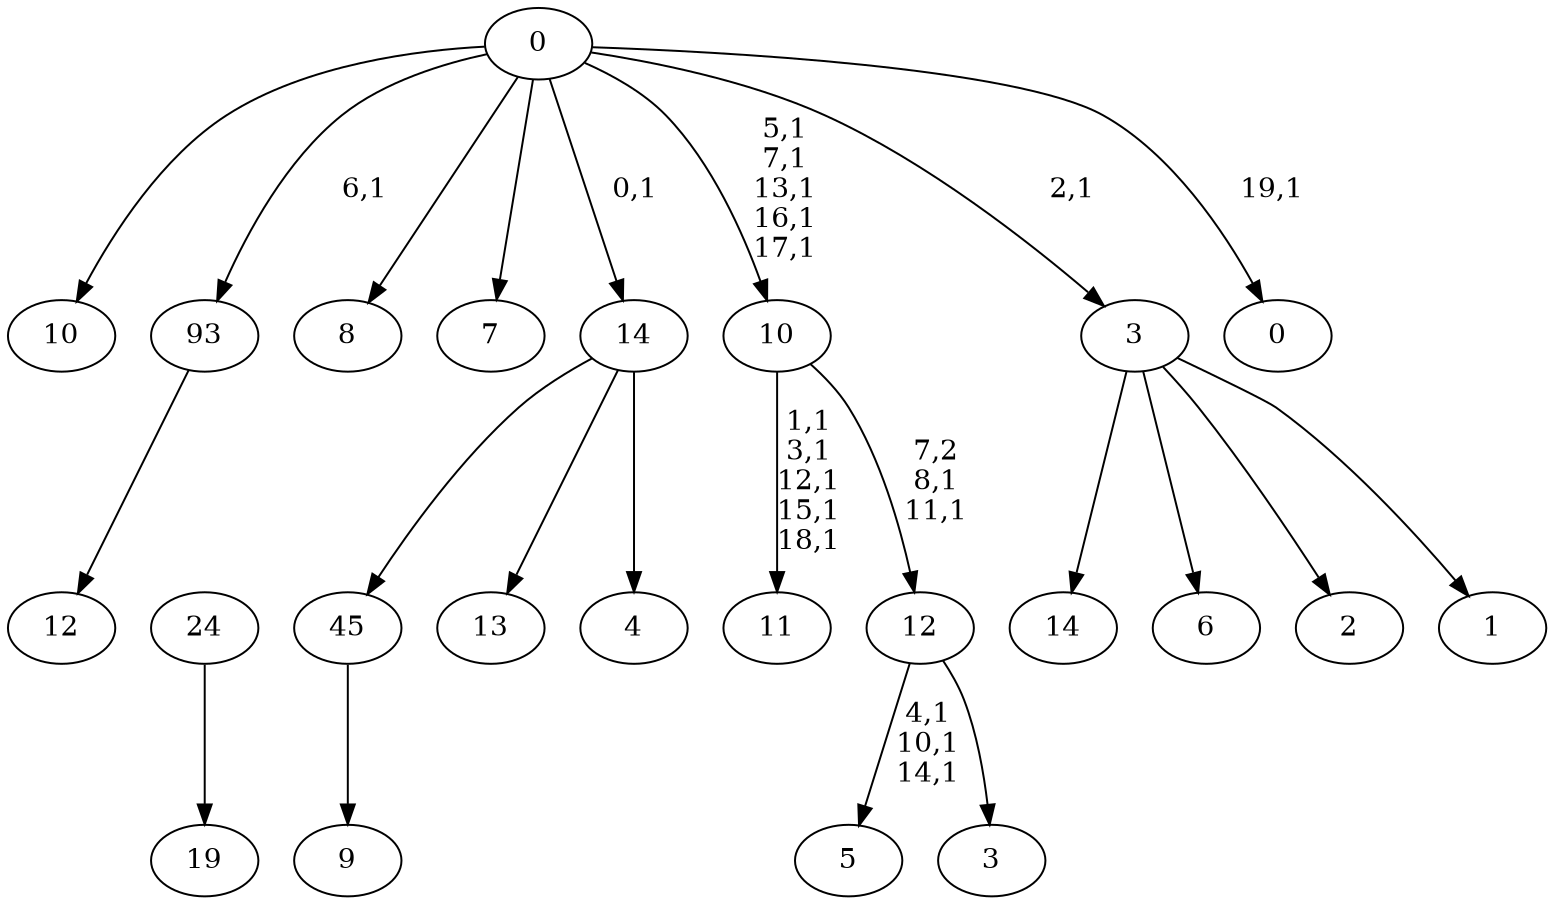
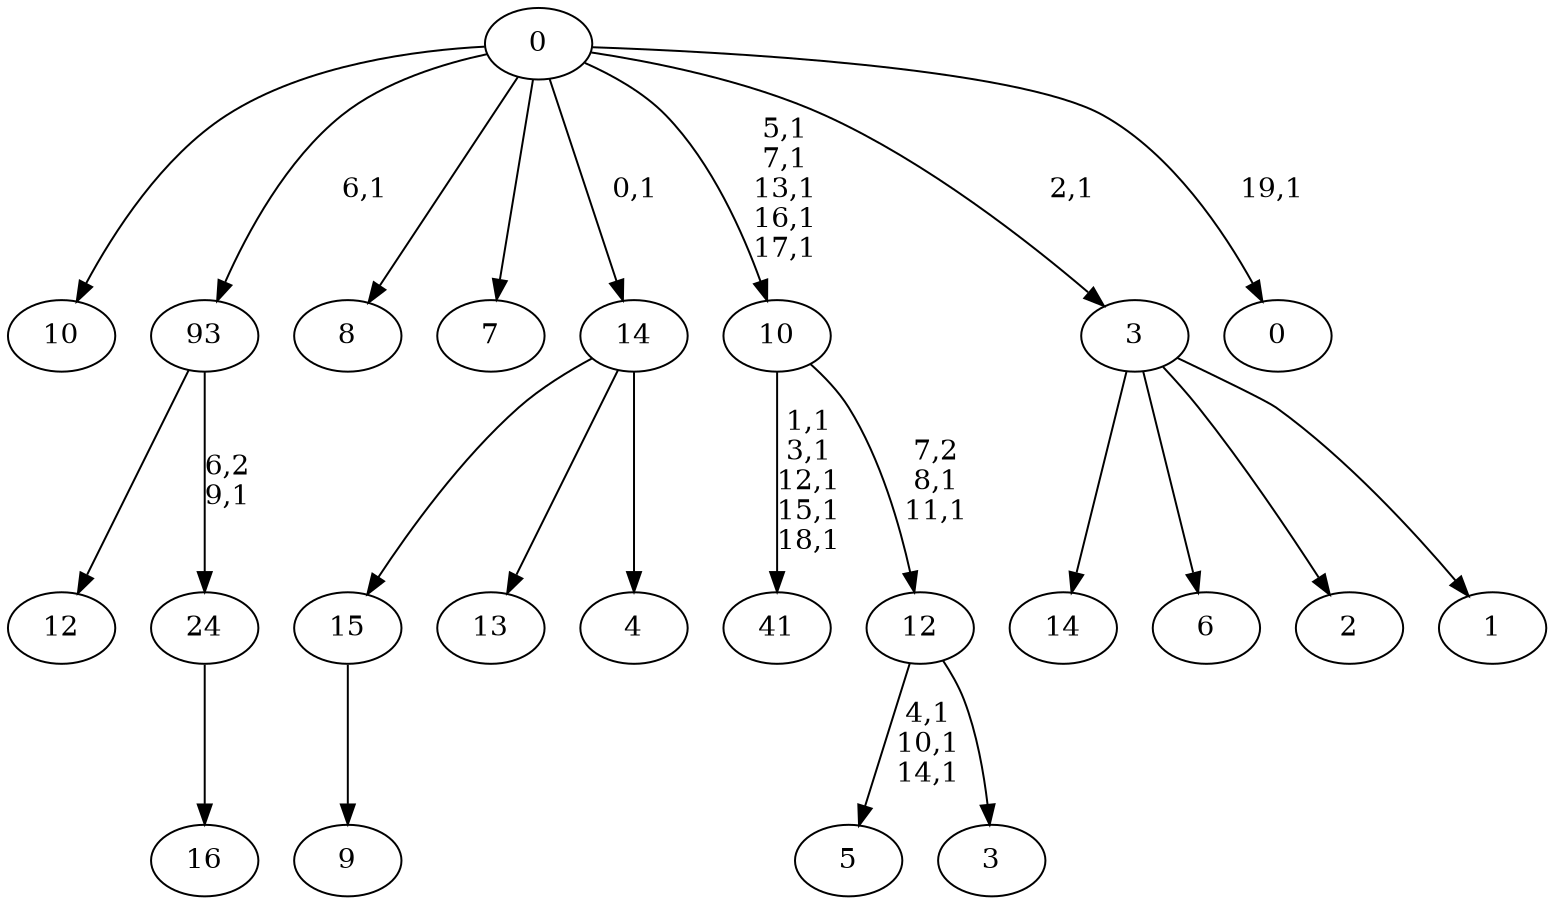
edge "93" -> "24": added, label "6,2 9,1"
node "45": label "45" -> "15"
node "11": label "11" -> "41"
node "19": label "19" -> "16"
